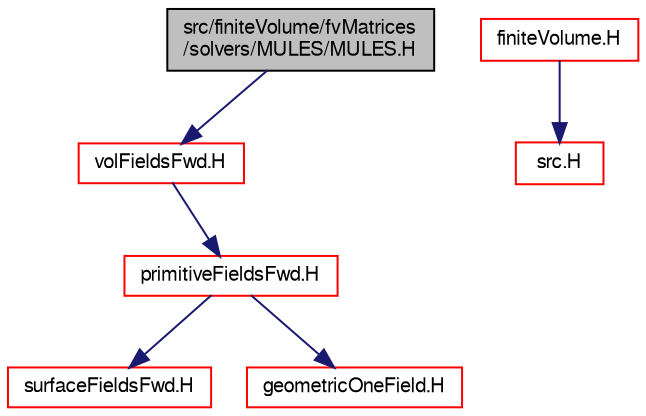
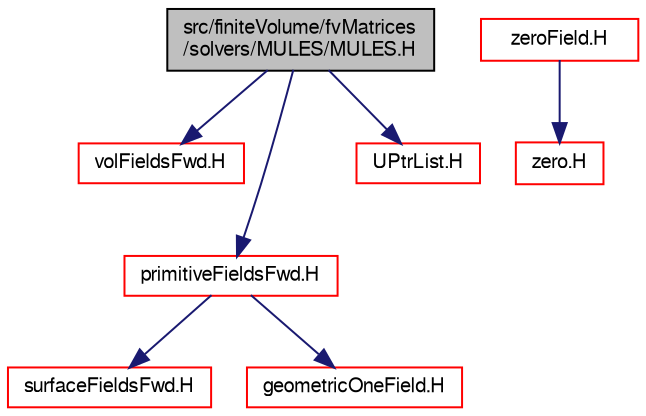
node "finiteVolume.H": label "finiteVolume.H" -> "zeroField.H"
node "UPtrList.H": added
node "src.H": label "src.H" -> "zero.H"
edge "volFieldsFwd.H" -> "primitiveFieldsFwd.H": now "src/finiteVolume/fvMatrices /solvers/MULES/MULES.H" -> "primitiveFieldsFwd.H"
